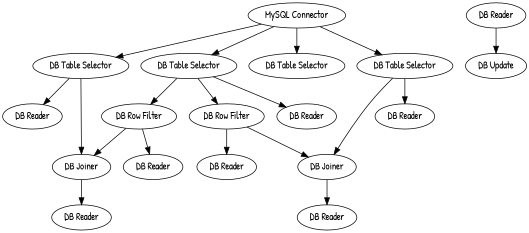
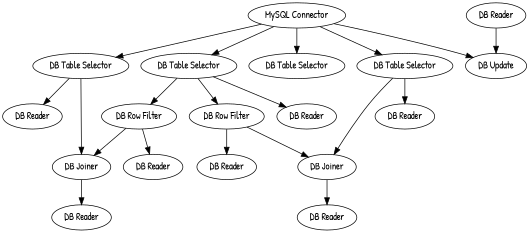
edge "MySQL Connector" -> "DB Update": added
